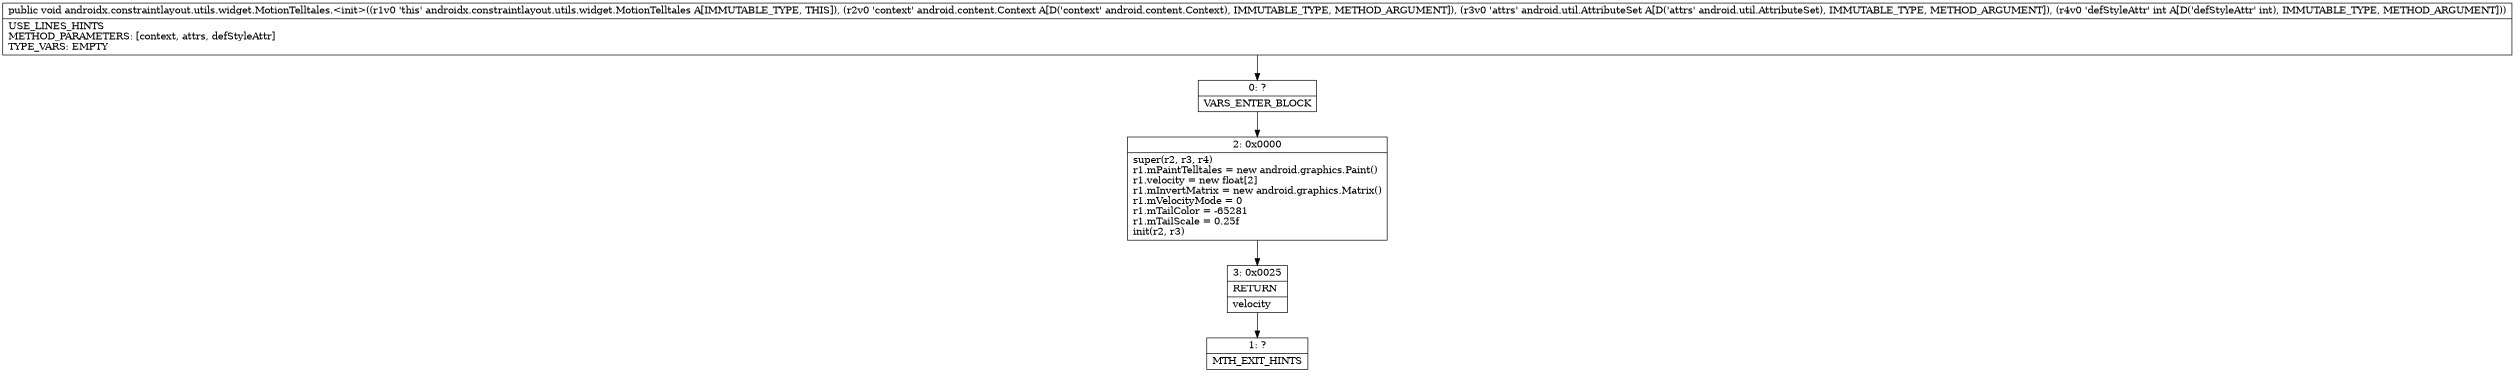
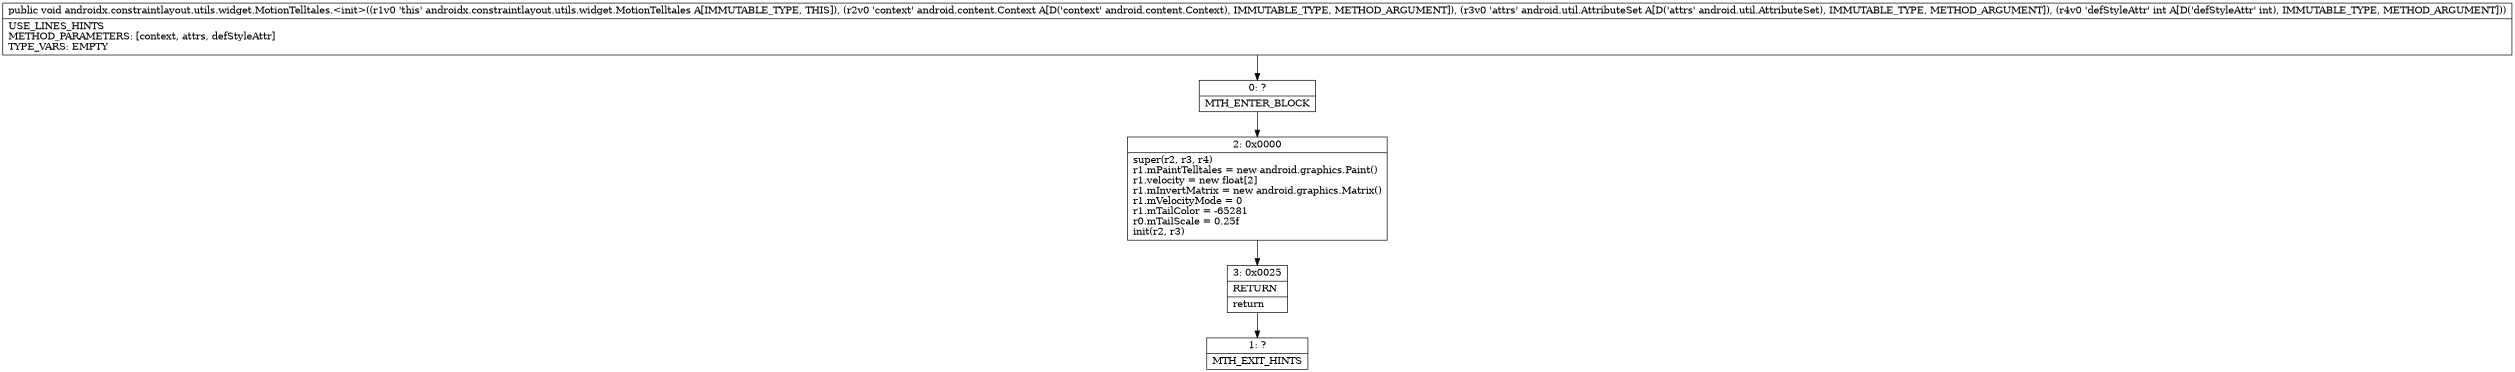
node "0: ?": text "VARS_ENTER_BLOCK" -> "MTH_ENTER_BLOCK"
node "2: 0x0000": text "r1.mTailScale = 0.25f" -> "r0.mTailScale = 0.25f"
node "3: 0x0025": text "velocity" -> "return"
